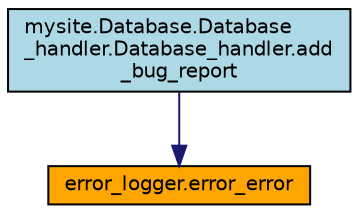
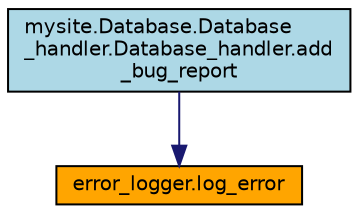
node "error_logger.error_error": label "error_logger.error_error" -> "error_logger.log_error"
